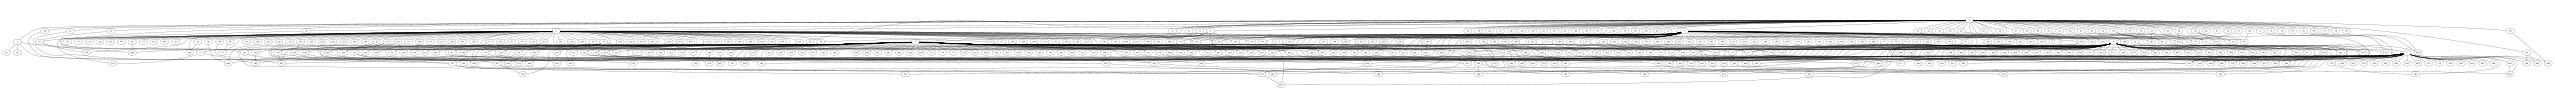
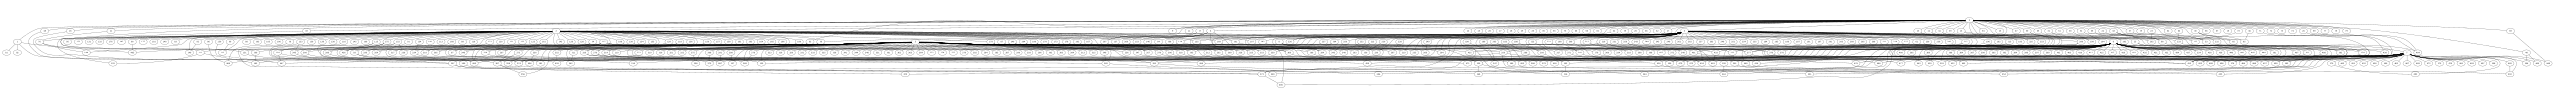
edge "117" -- "447": now "117" -- "239"
node "341": added
edge "97" -- "247": removed
node "281": added
